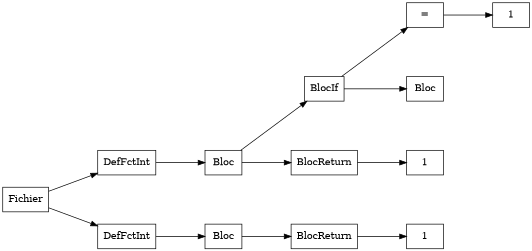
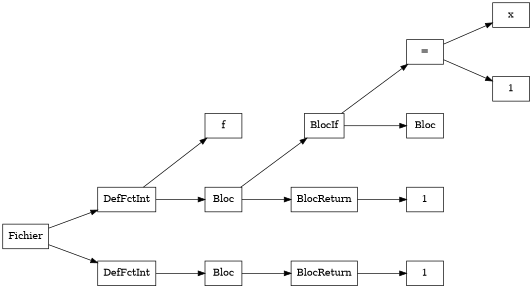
node "x": added
node "f": added
